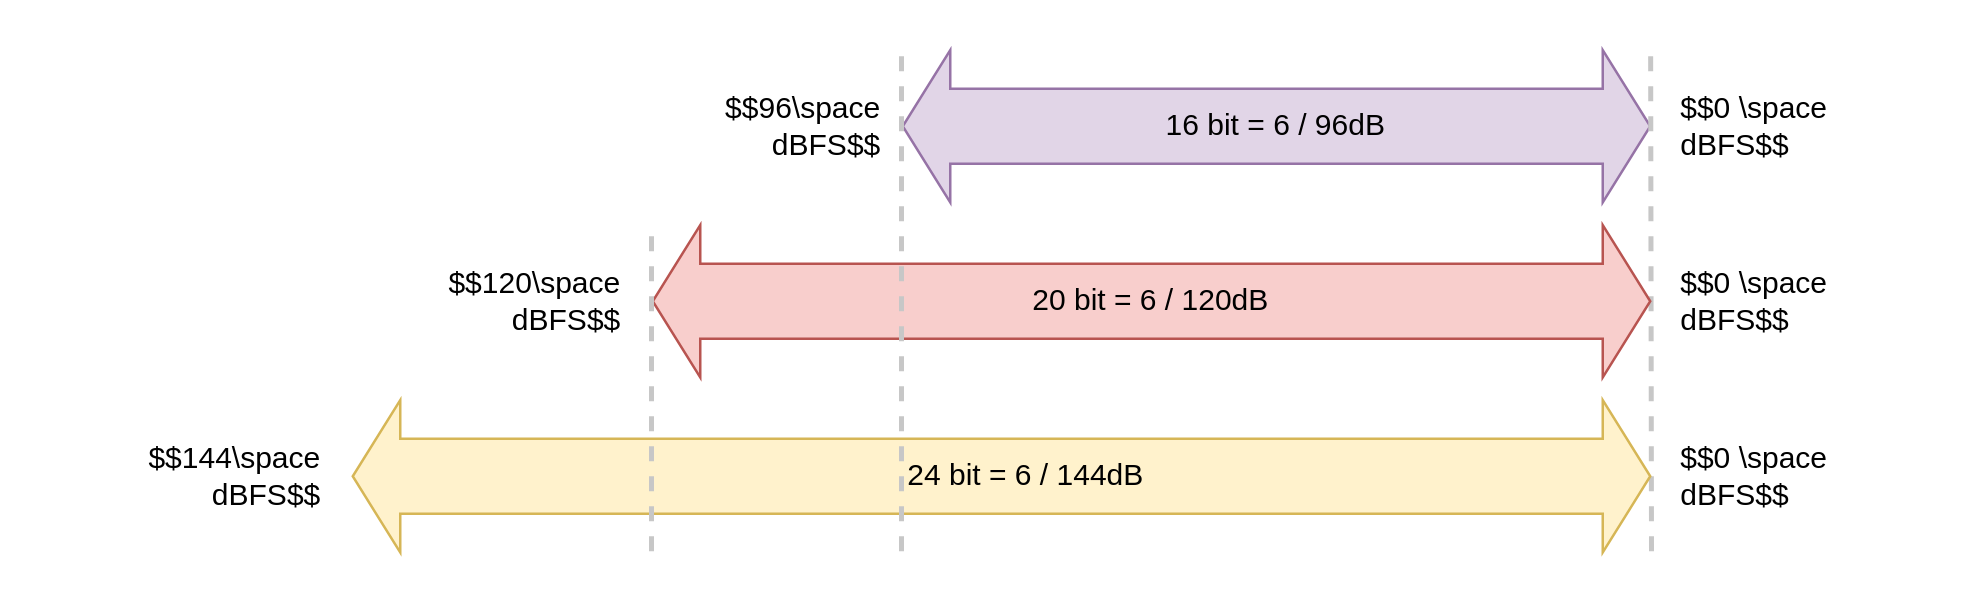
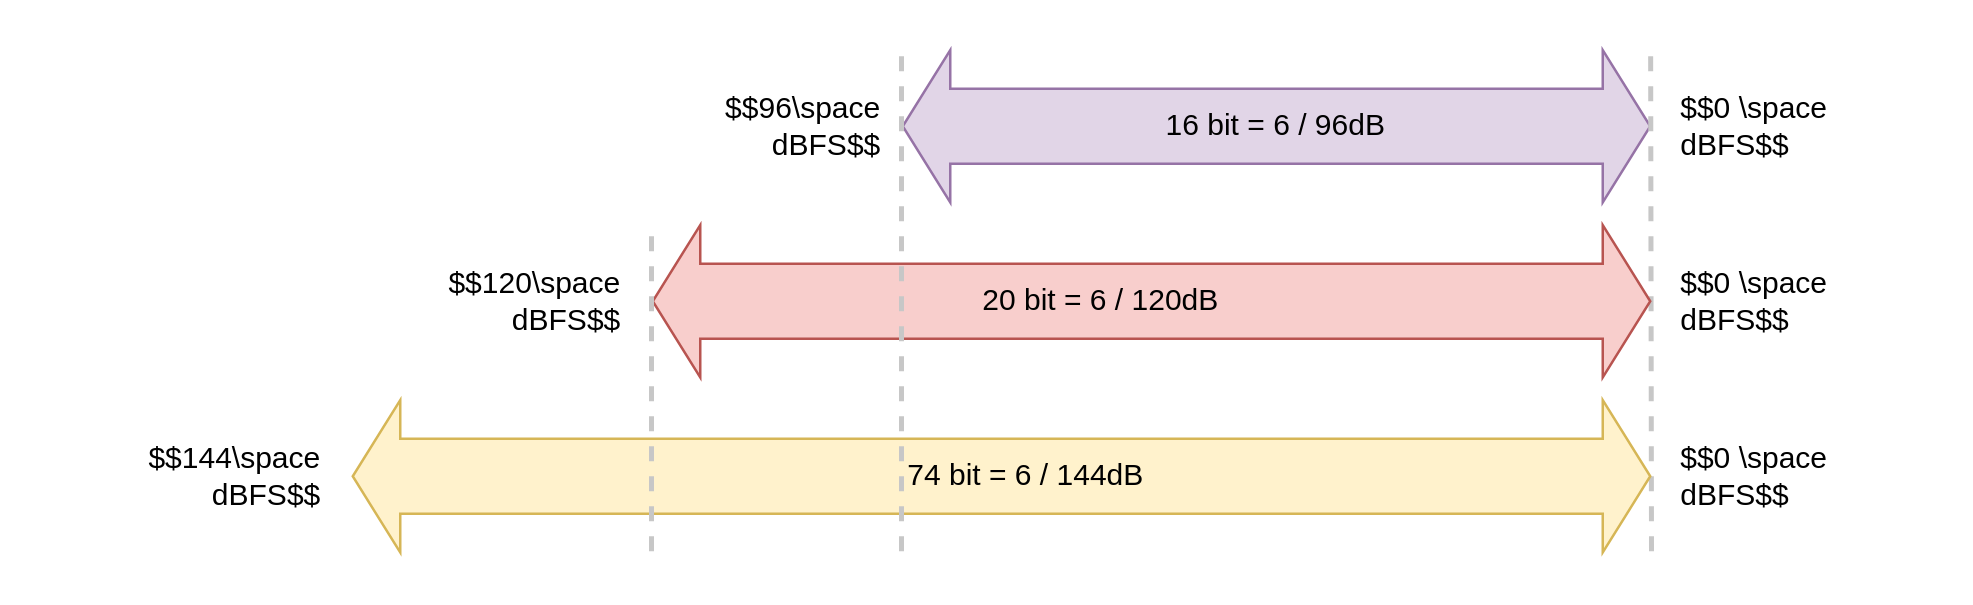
node "20 bit = 6 / 120dB": moved (1151, 301) -> (1101, 301)
node "24 bit = 6 / 144dB": label "24 bit = 6 / 144dB" -> "74 bit = 6 / 144dB"
